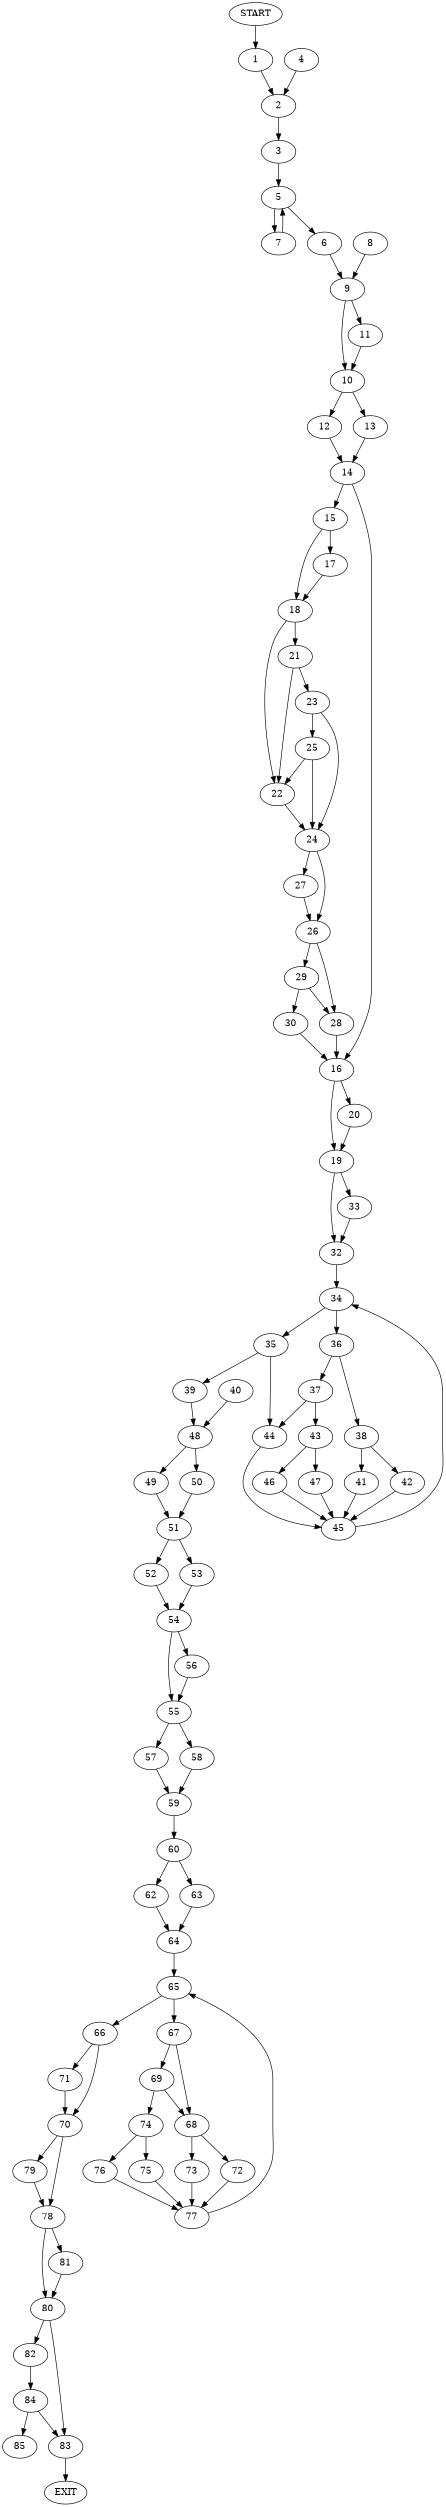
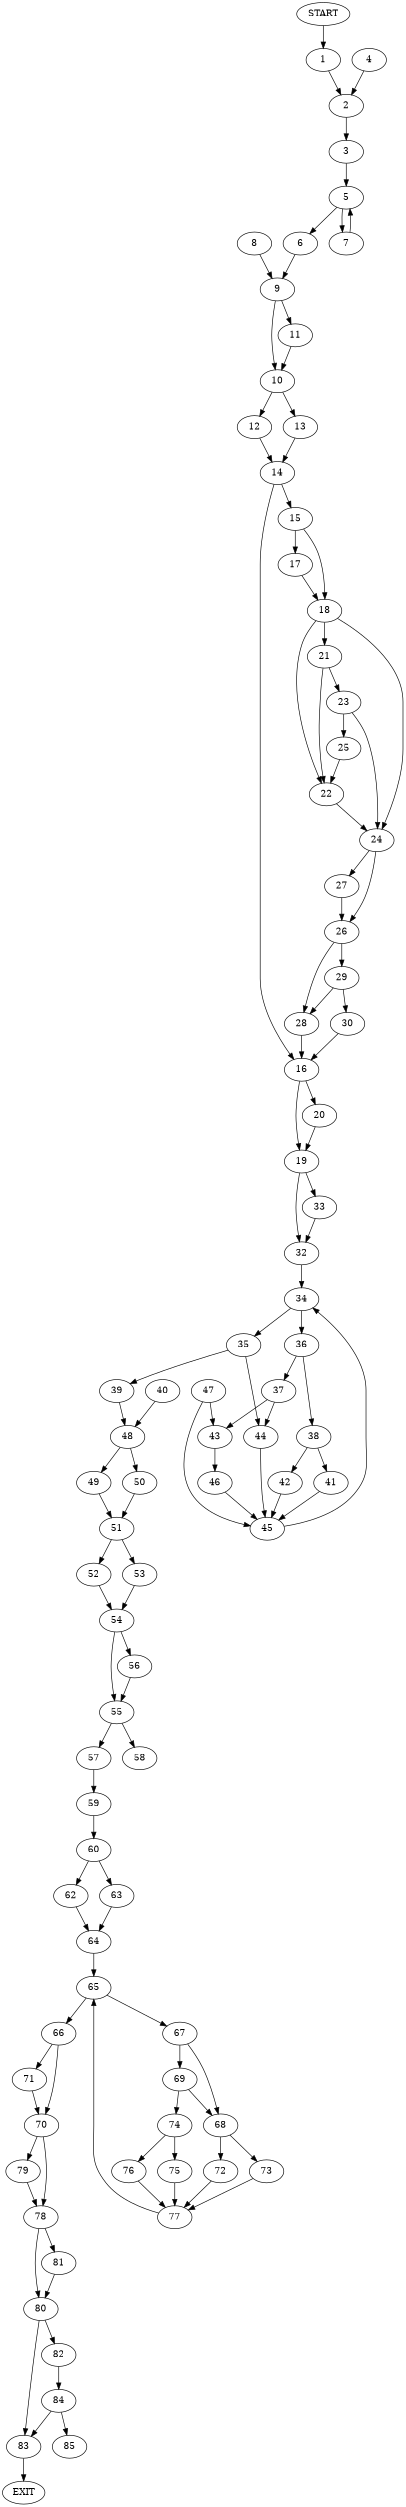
edge "25" -> "24": now "18" -> "24"
edge "43" -> "47": reversed
edge "58" -> "59": removed
